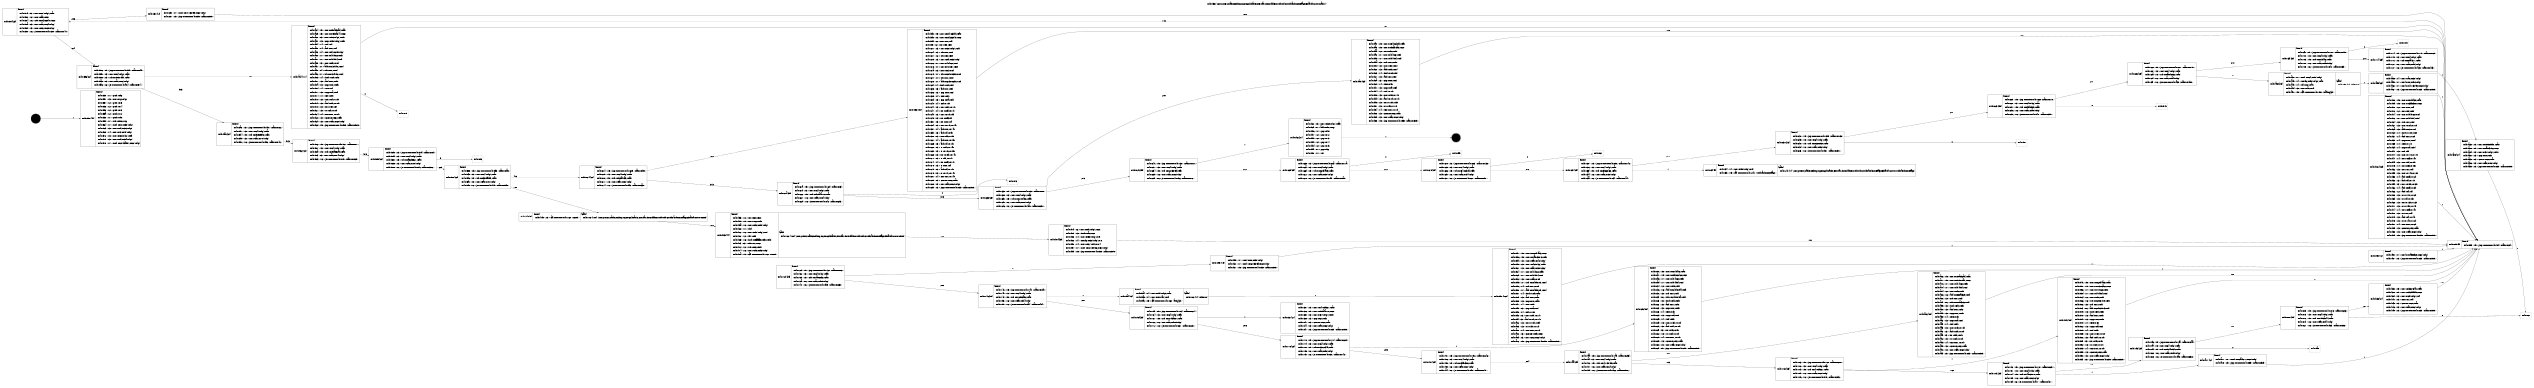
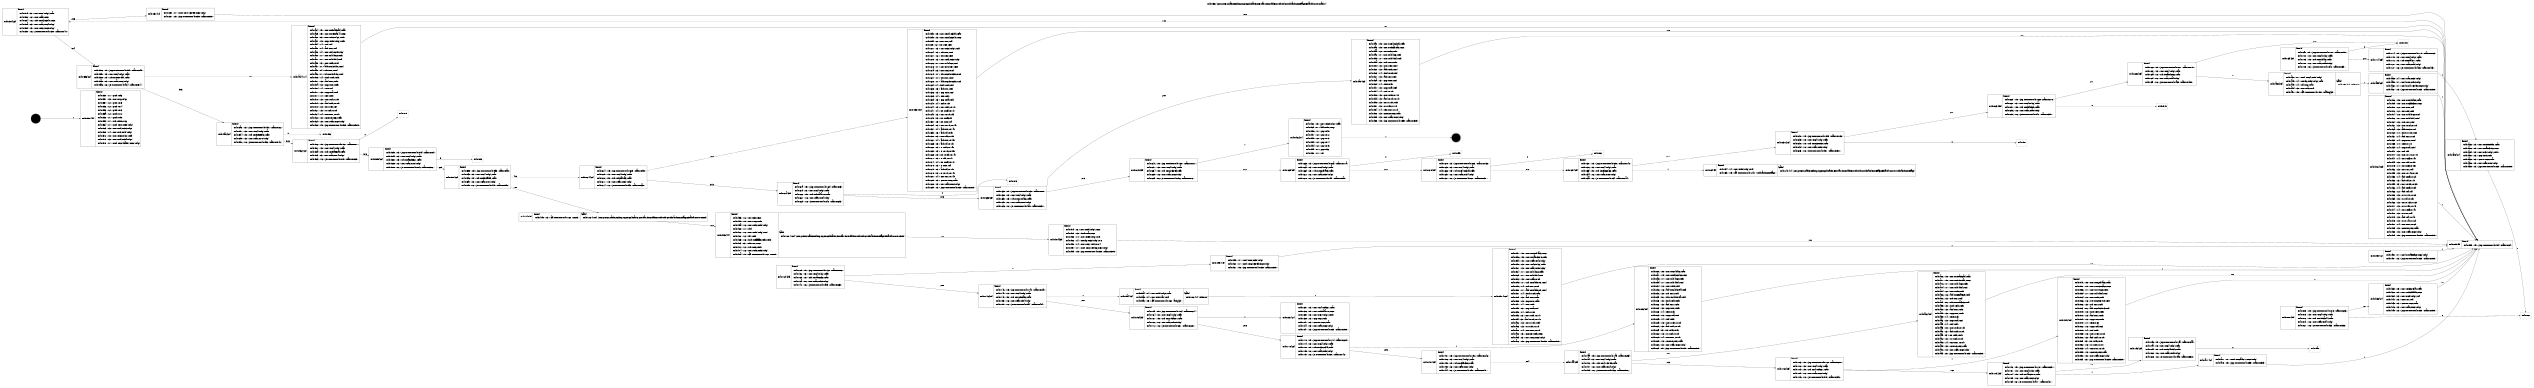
edge "0x4016e2 [25]" -> "0x4016fb [25]": now "0x4016e2 [25]" -> "0x401e40"
edge "0x401ac4 [111]" -> "0x401e15": now "0x4015c2 [22]" -> "0x401e15"
node "0x401d9c": added
edge "0x4019b1 [102]" -> "0x401e59 [5]": label " 1" -> " 101"
edge "0x4017f5 [25]" -> "0x40180e [25]": removed, label "101"
